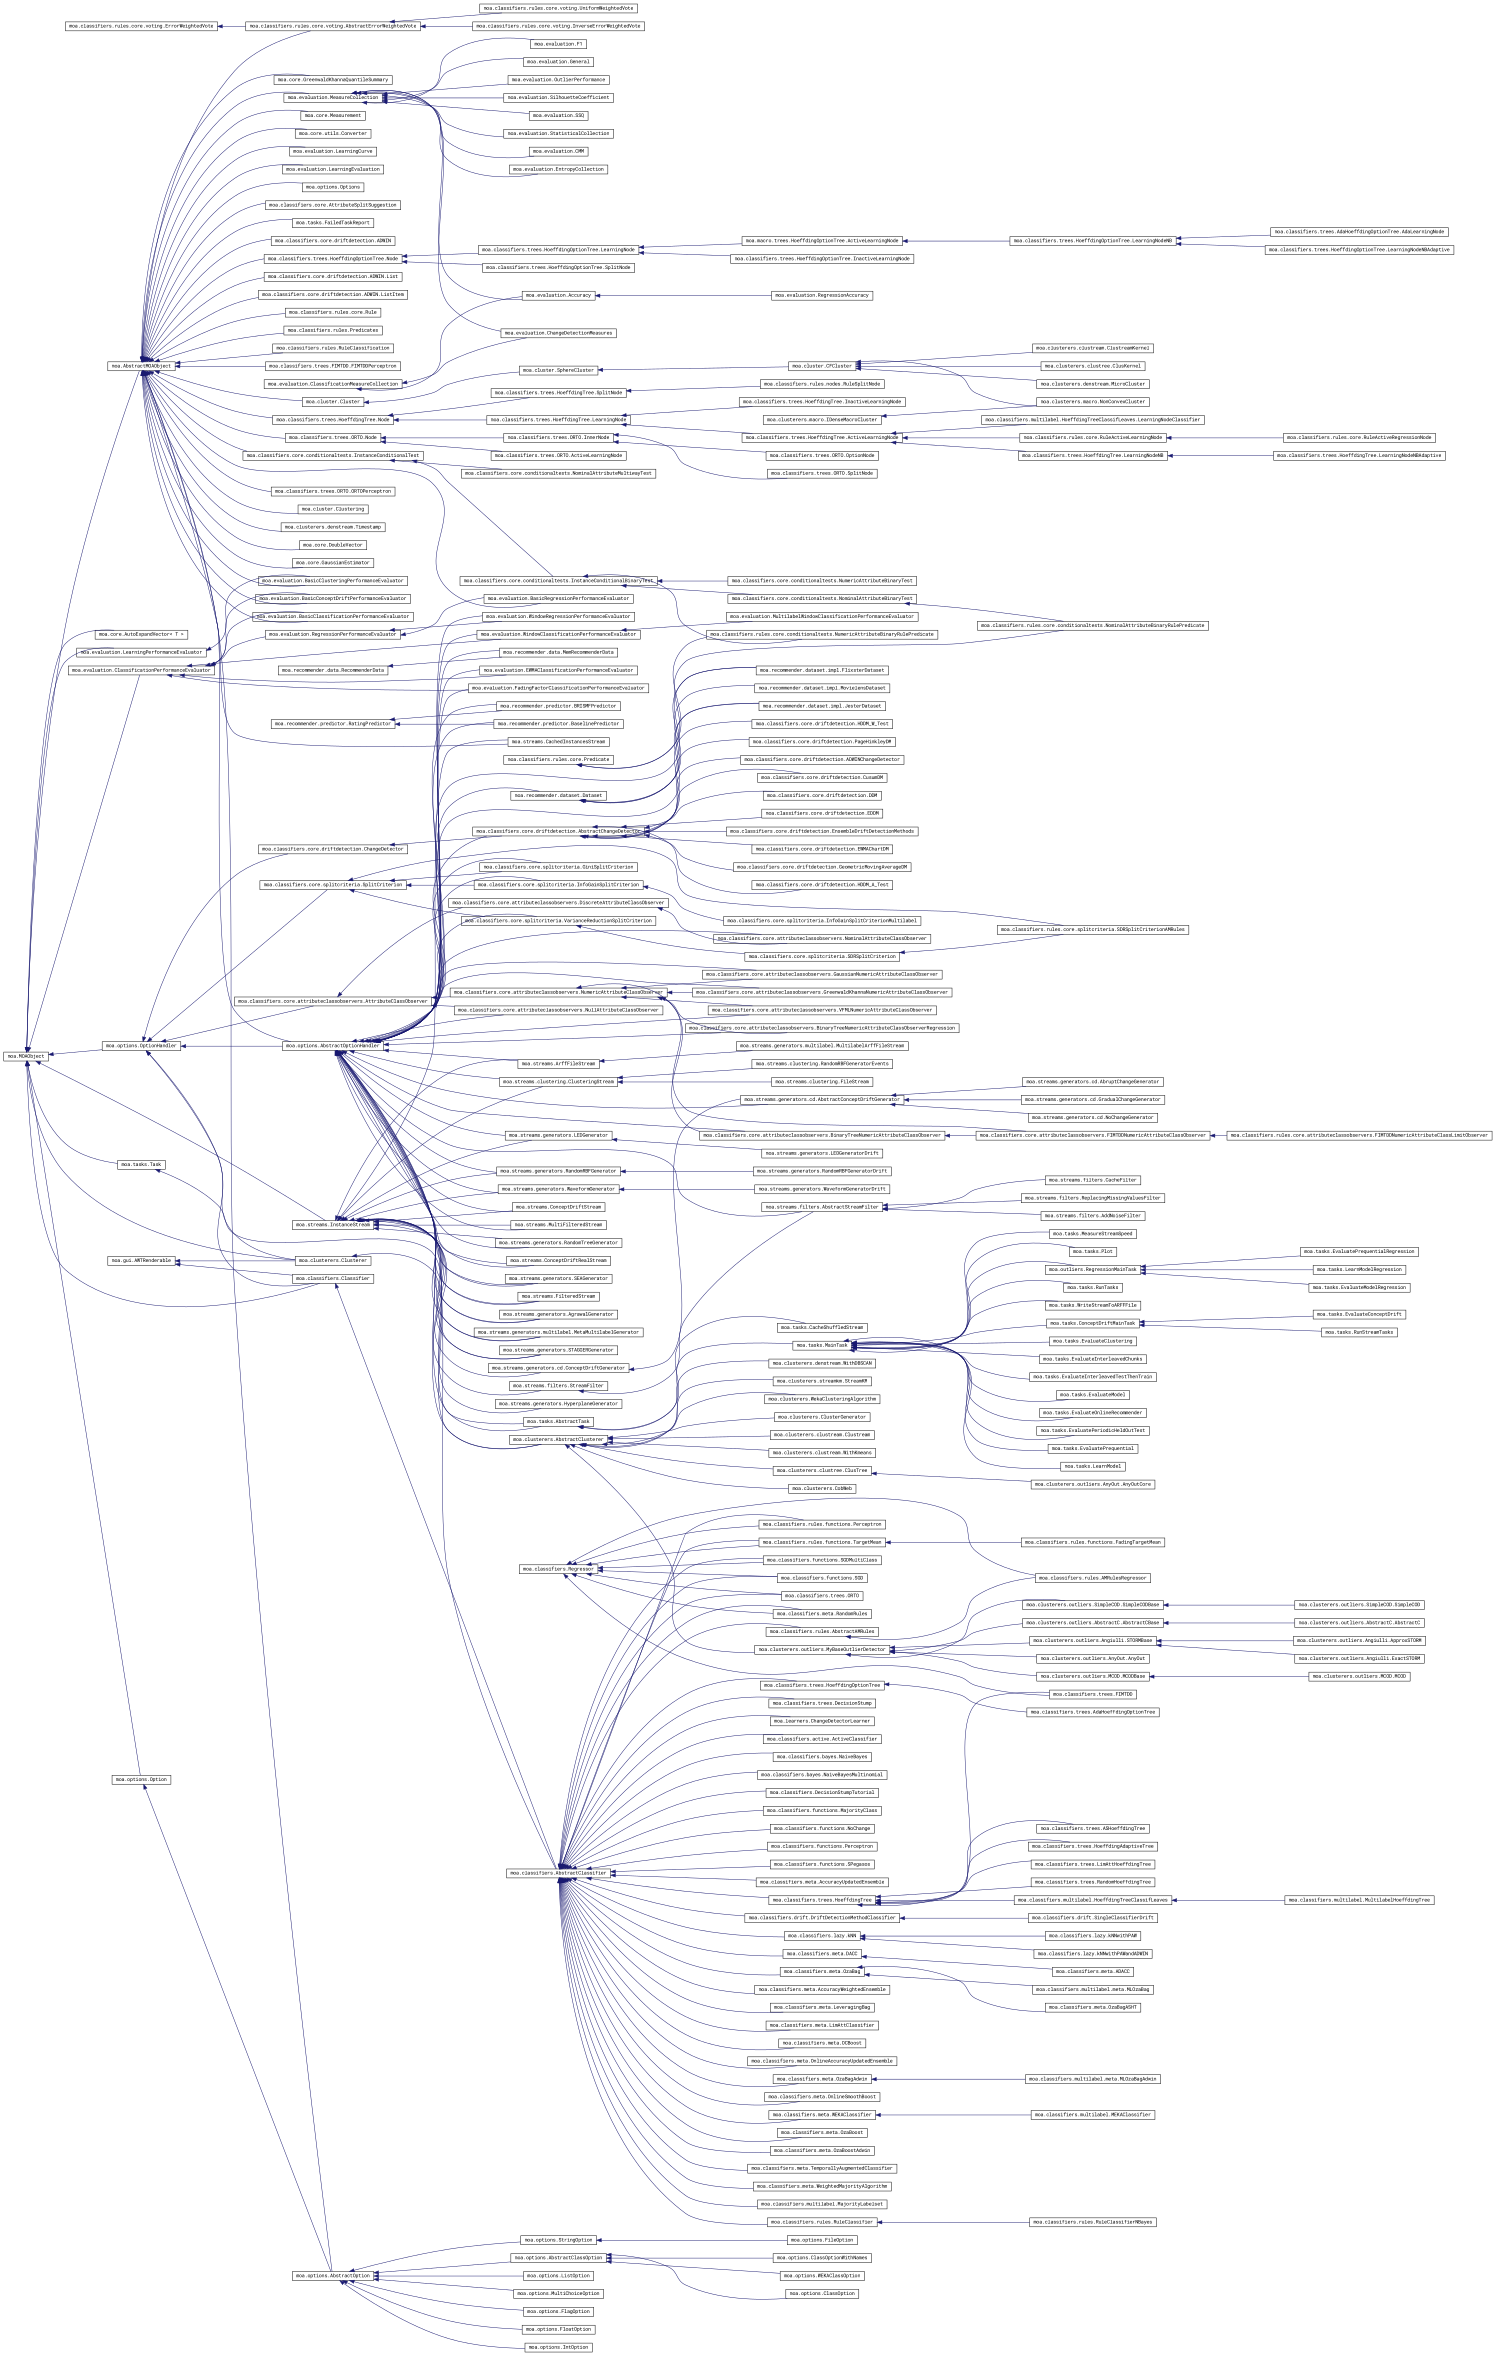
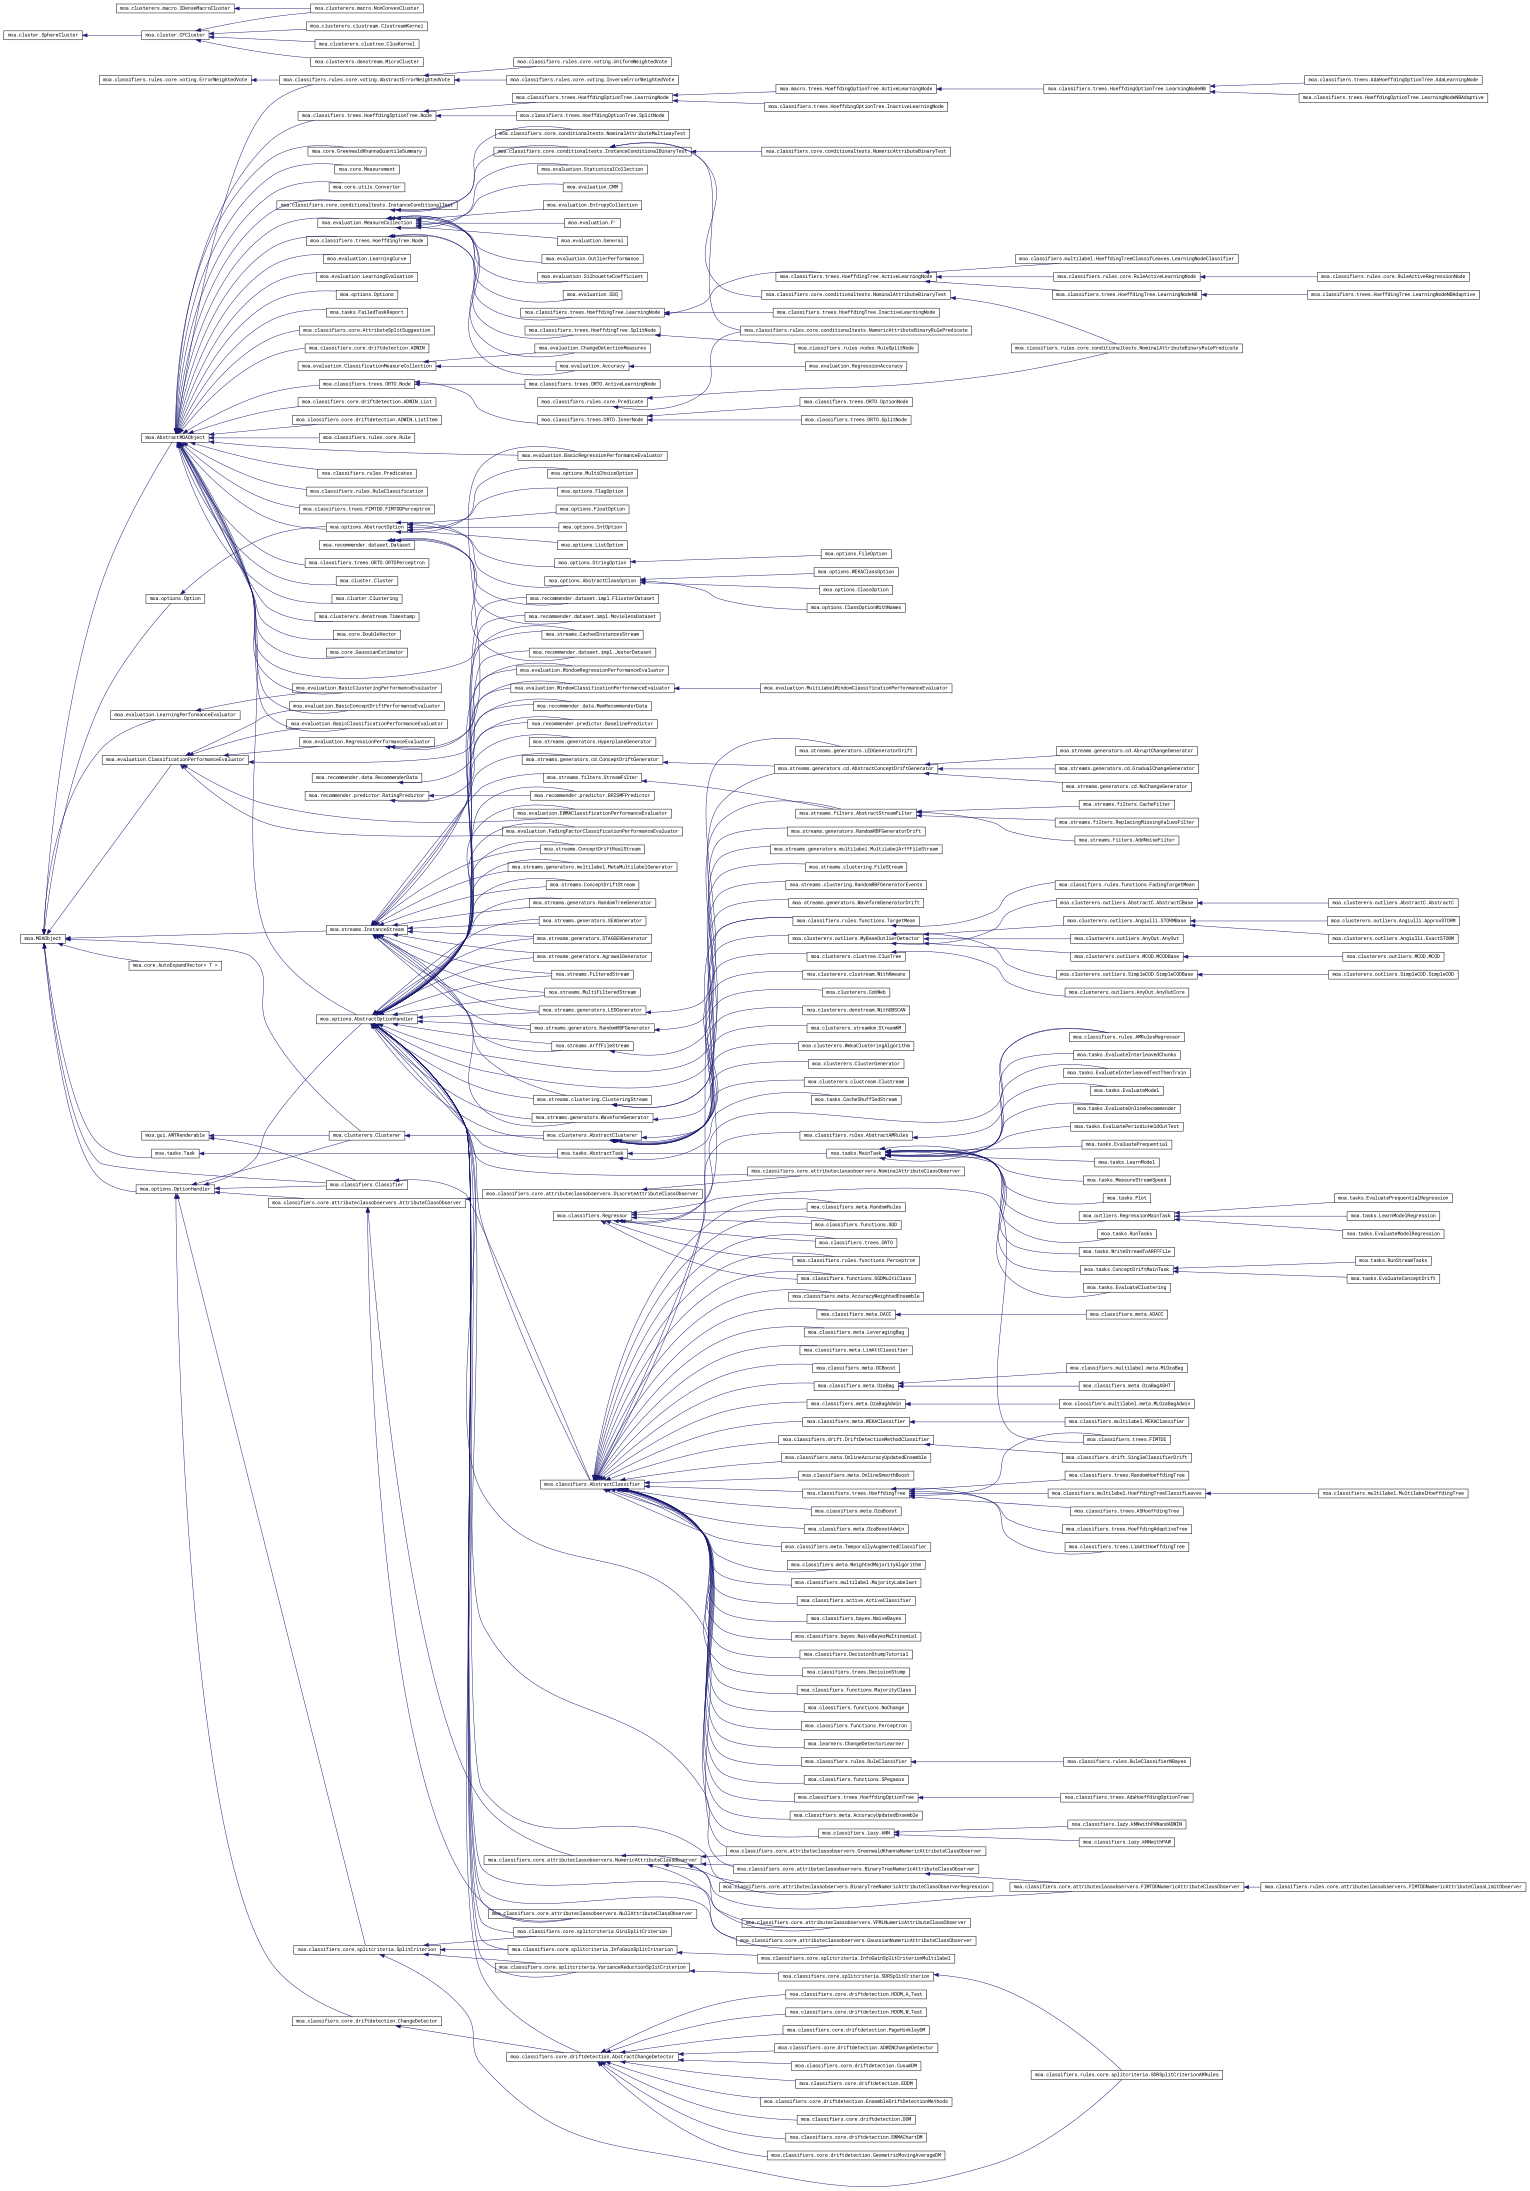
edge "moa.cluster.SphereCluster" -> "moa.cluster.Cluster": removed
edge "moa.recommender.dataset.Dataset" -> "moa.options.AbstractOptionHandler": now "moa.recommender.dataset.impl.MovielensDataset" -> "moa.options.AbstractOptionHandler"
